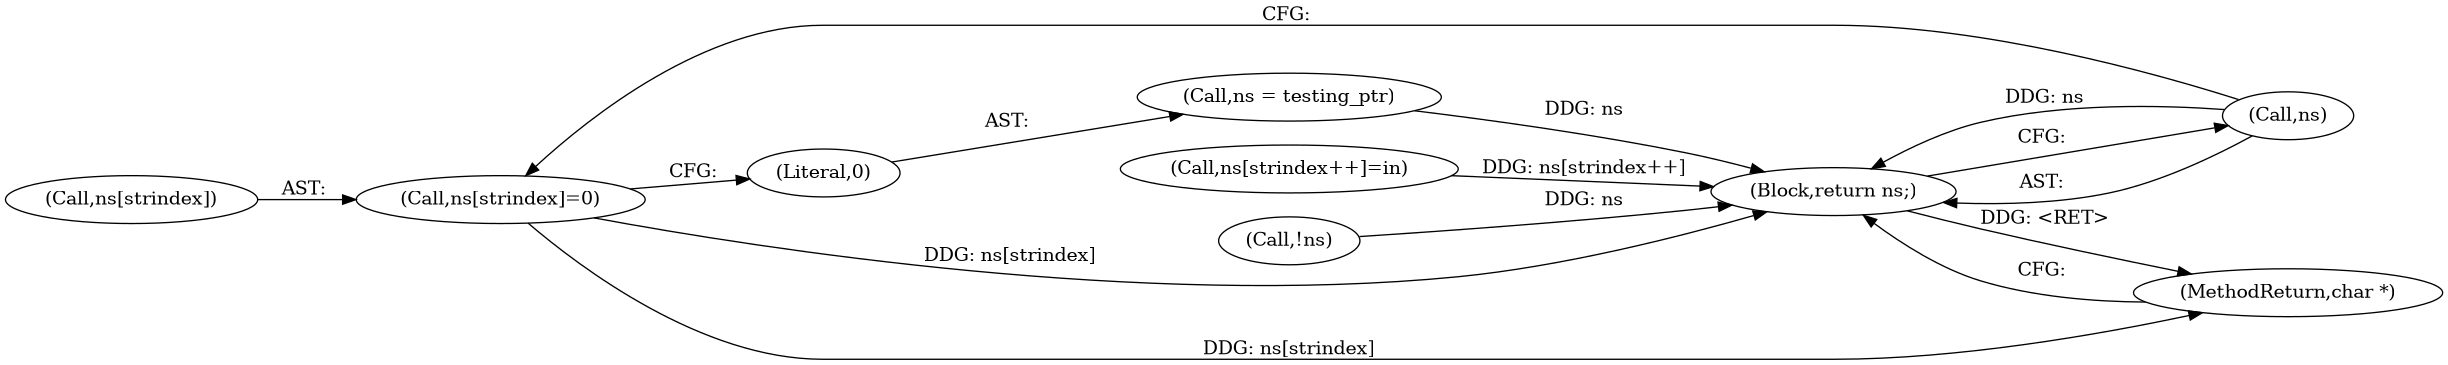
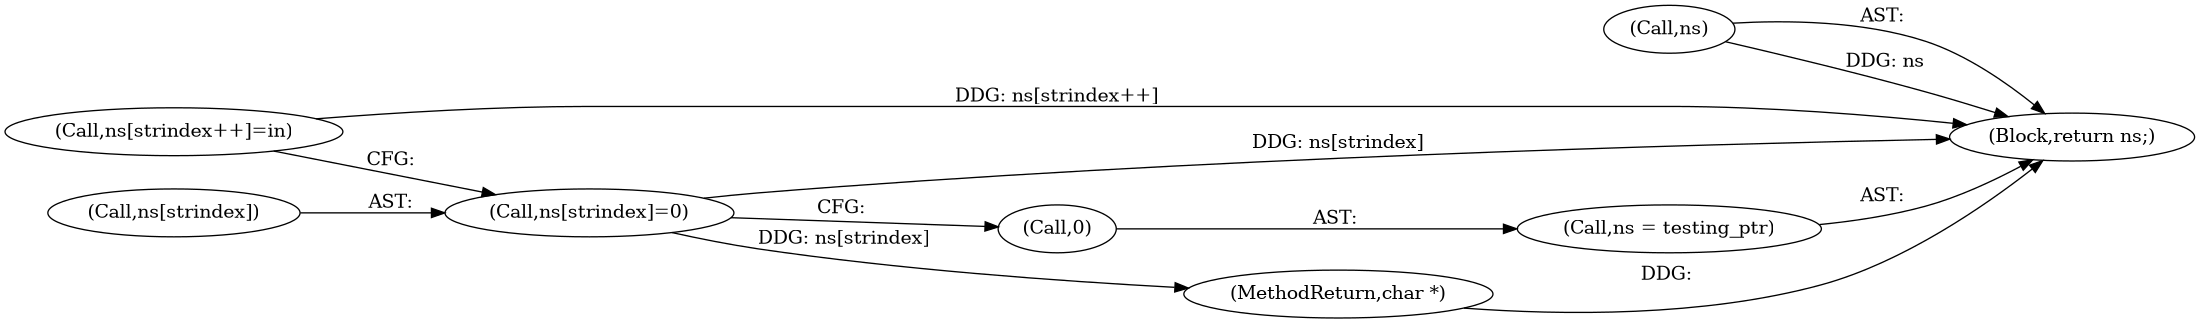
edge "(Call,ns)" -> "(Call,ns[strindex]=0)": now "(Call,ns[strindex++]=in)" -> "(Call,ns[strindex]=0)"
edge "(Call,ns = testing_ptr)" -> "(Block,return ns;)": label "DDG: ns" -> "AST: "
edge "(Block,return ns;)" -> "(Call,ns)": removed, label "CFG:"
node "(Literal,0)": label "(Literal,0)" -> "(Call,0)"
node "(Call,!ns)": removed
edge "(Block,return ns;)" -> "(MethodReturn,char *)": removed, label "DDG: <RET>"
edge "(MethodReturn,char *)" -> "(Block,return ns;)": label "CFG: " -> "DDG: "
